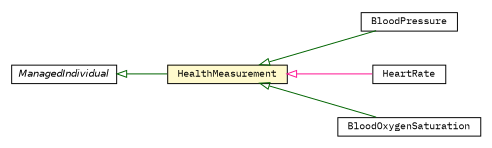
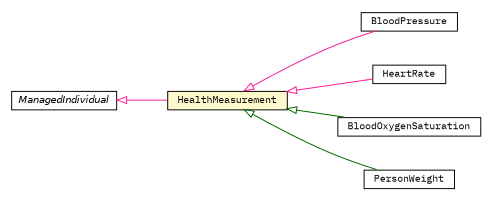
edge "BloodPressure" -> "HealthMeasurement": color darkgreen -> deeppink
edge "HealthMeasurement" -> "ManagedIndividual": color darkgreen -> deeppink
node "PersonWeight": added
